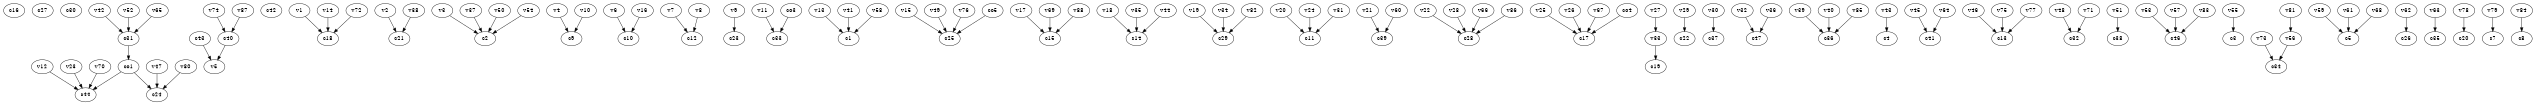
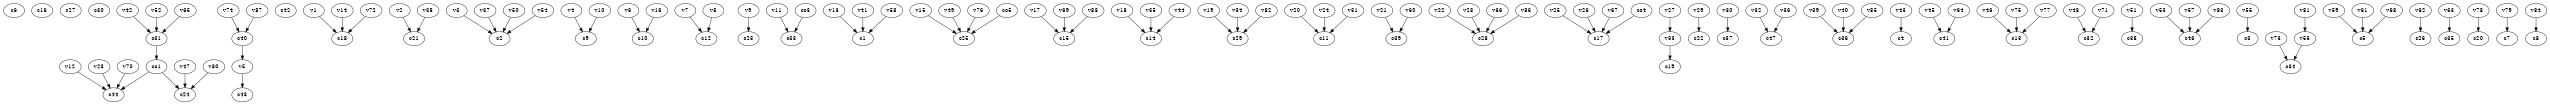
node "c6": added
edge "c43" -> "v5": reversed
